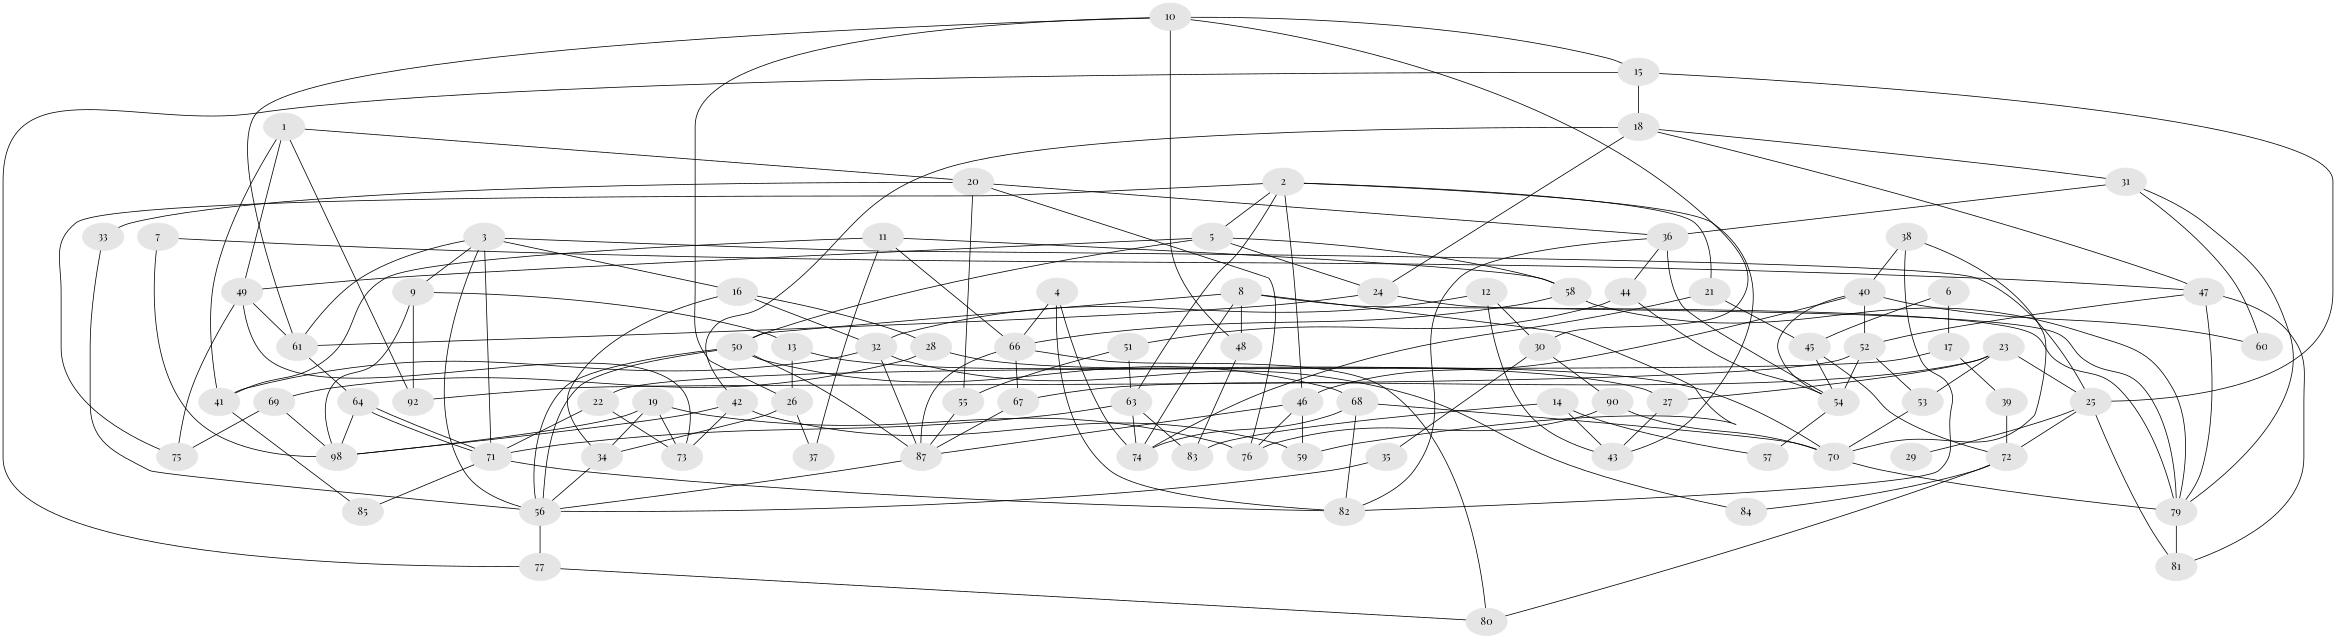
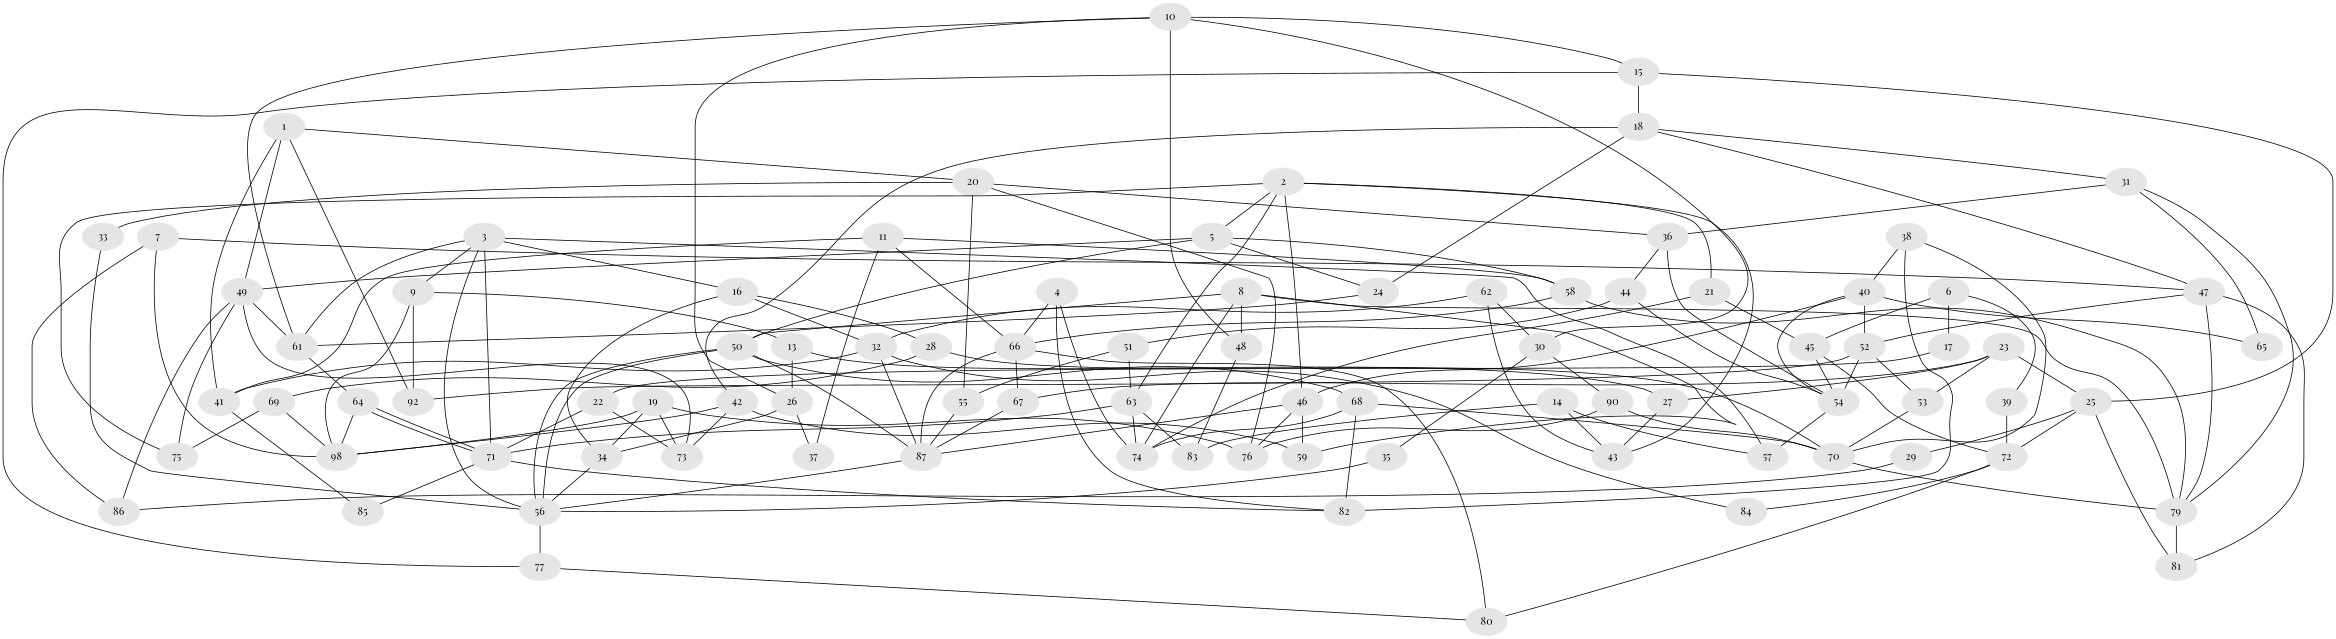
edge "3" -- "25": now "3" -- "57"
edge "36" -- "82": removed
node "12": label "12" -> "62"
edge "24" -- "79": removed
node "60": label "60" -> "65"
edge "17" -- "39": now "6" -- "39"
node "86": added
